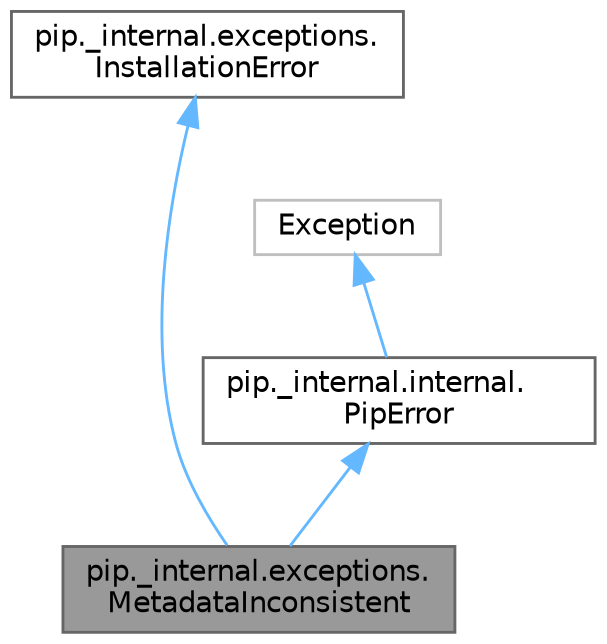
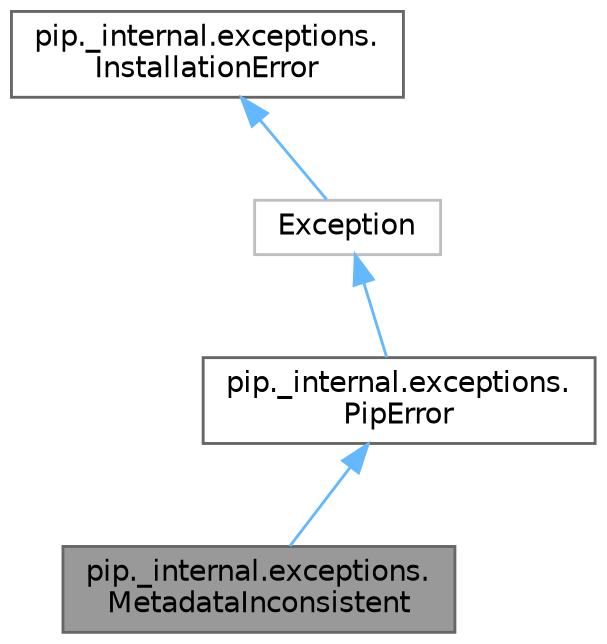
edge "pip._internal.exceptions. MetadataInconsistent" -> "pip._internal.exceptions. InstallationError": now "Exception" -> "pip._internal.exceptions. InstallationError"
node "pip._internal.internal. PipError": label "pip._internal.internal. PipError" -> "pip._internal.exceptions. PipError"
